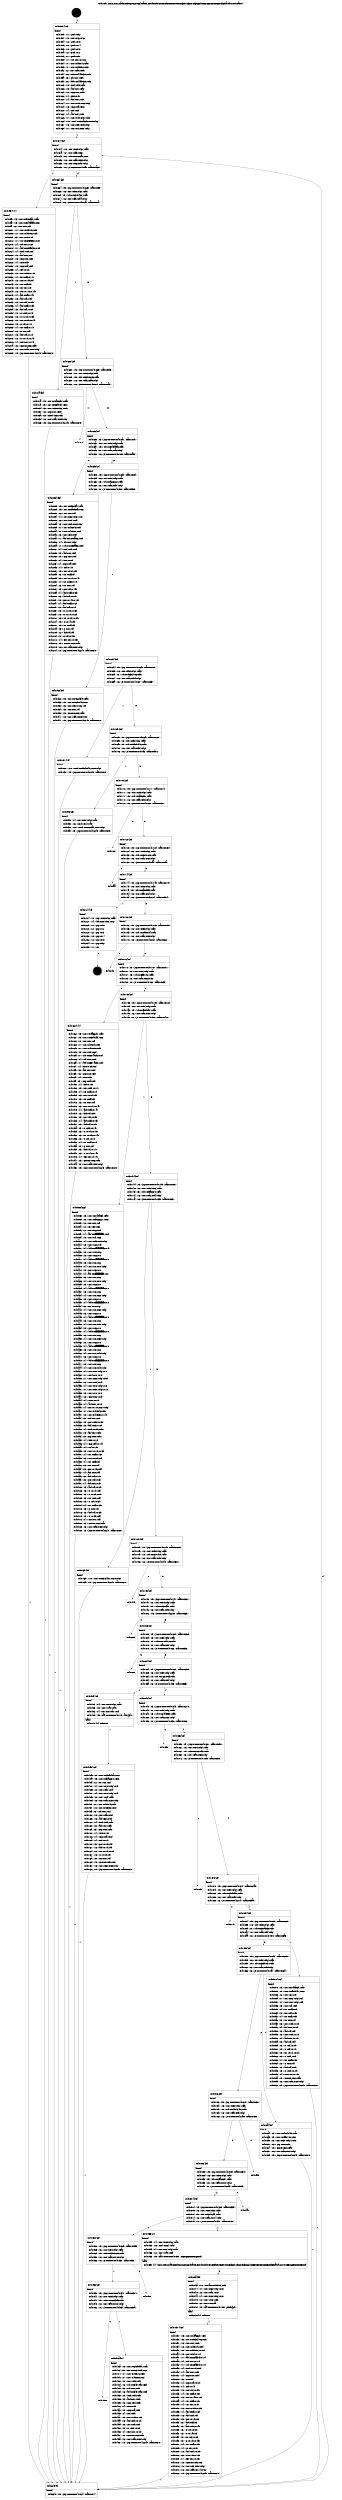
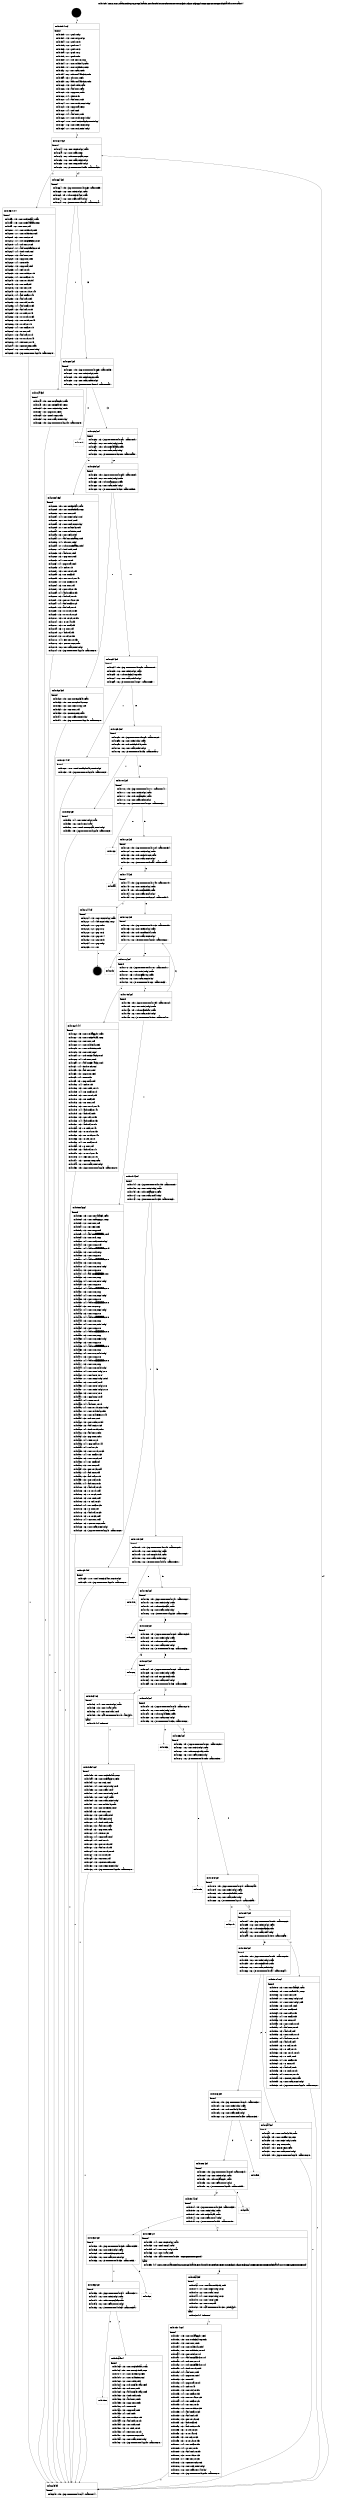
edge "0x4016b8 [28]" -> "0x4016d4 [28]": added, label "11"
edge "0x401798 [28]" -> "0x4017b4 [28]": now "0x401798 [28]" -> "0x401760 [28]"
